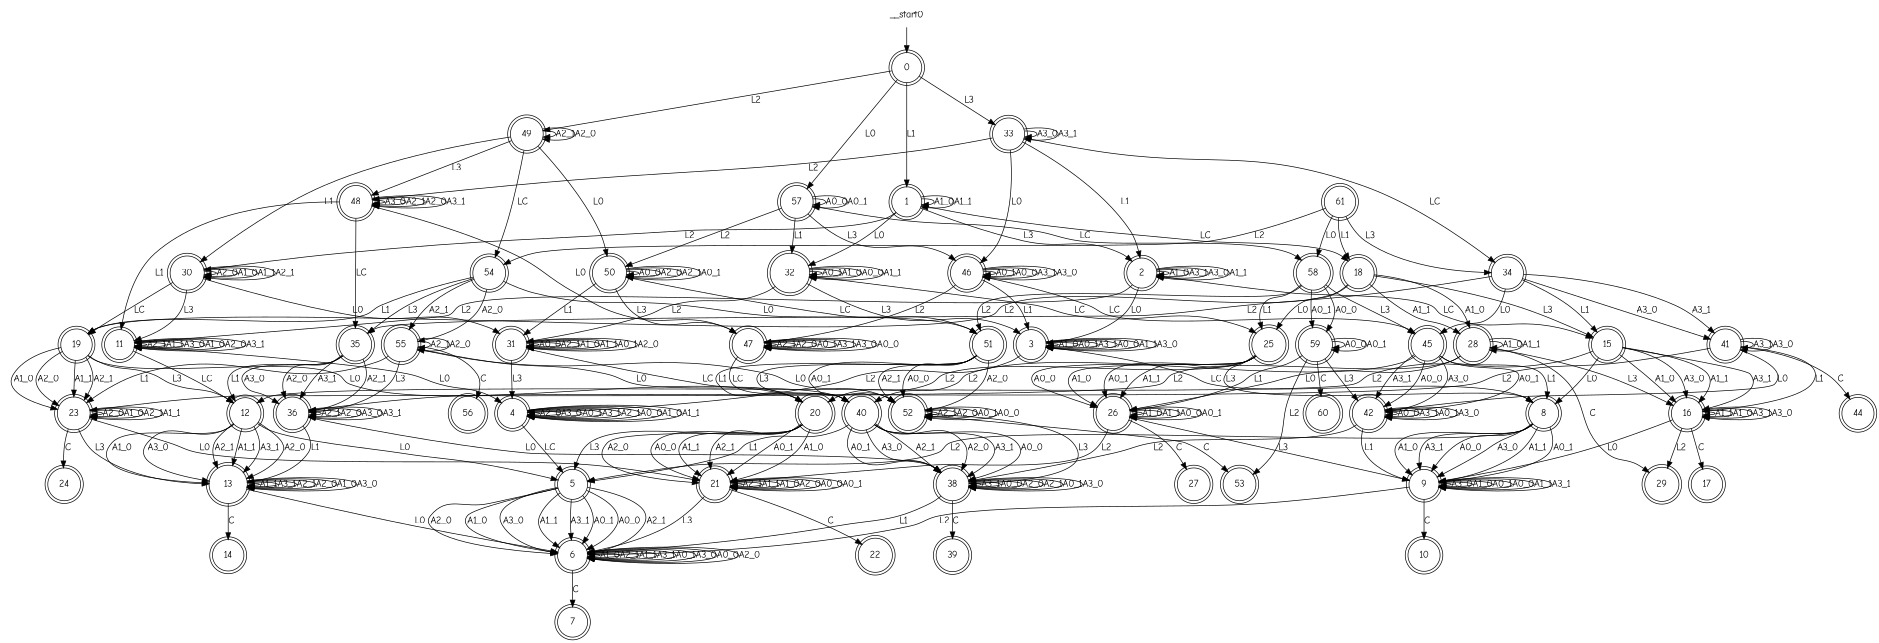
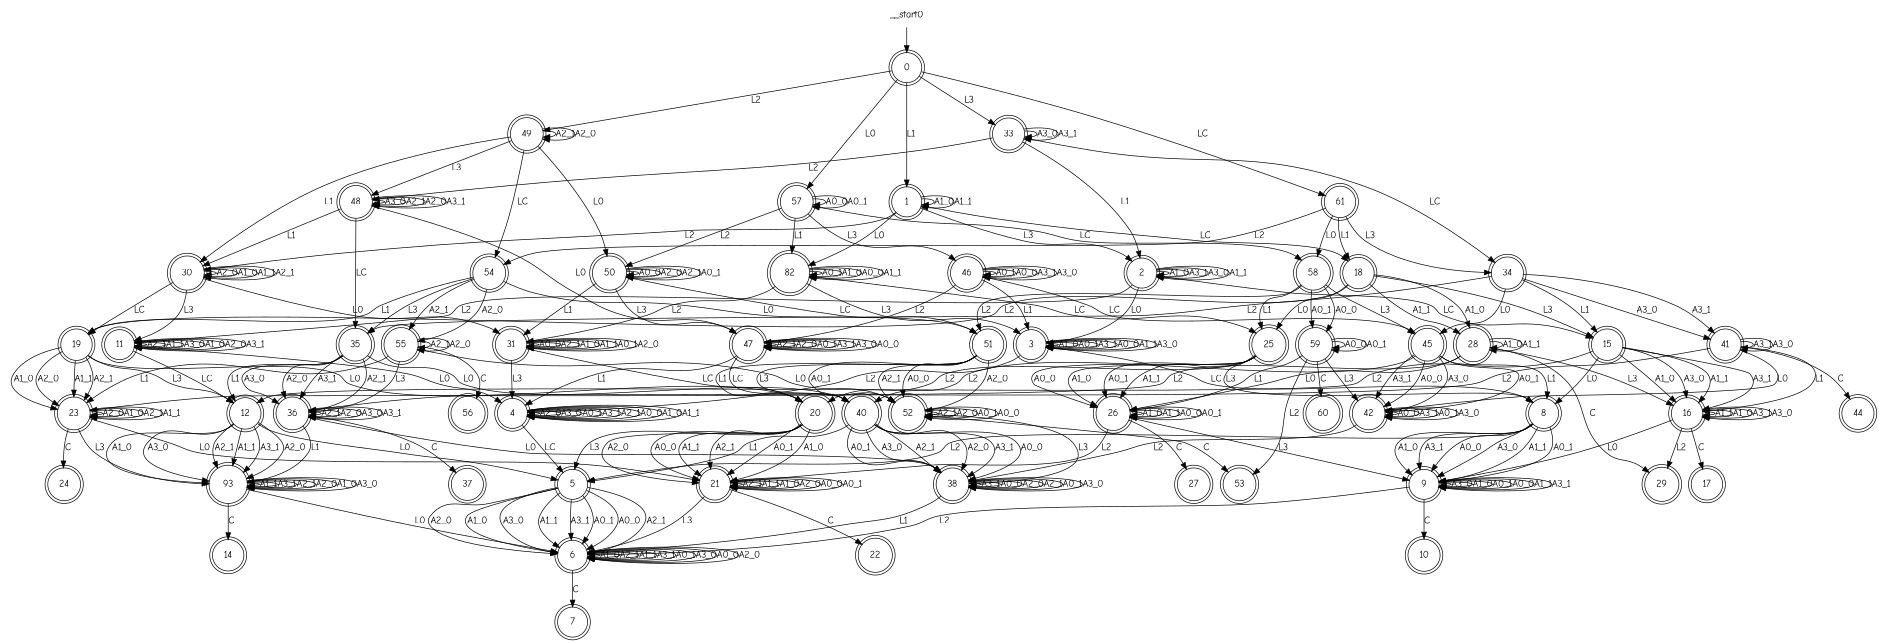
edge "0" -> "61": added, label "LC"
edge "33" -> "46": removed, label "L0"
edge "48" -> "11": now "48" -> "30"
node "32": label "32" -> "82"
edge "47" -> "4": added, label "L1"
edge "55" -> "40": now "35" -> "40"
edge "42" -> "9": removed, label "L1"
node "13": label "13" -> "93"
node "37": added
node "39": removed
